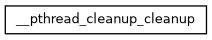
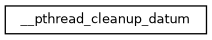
node "__pthread_cleanup_cleanup": label "__pthread_cleanup_cleanup" -> "__pthread_cleanup_datum"
